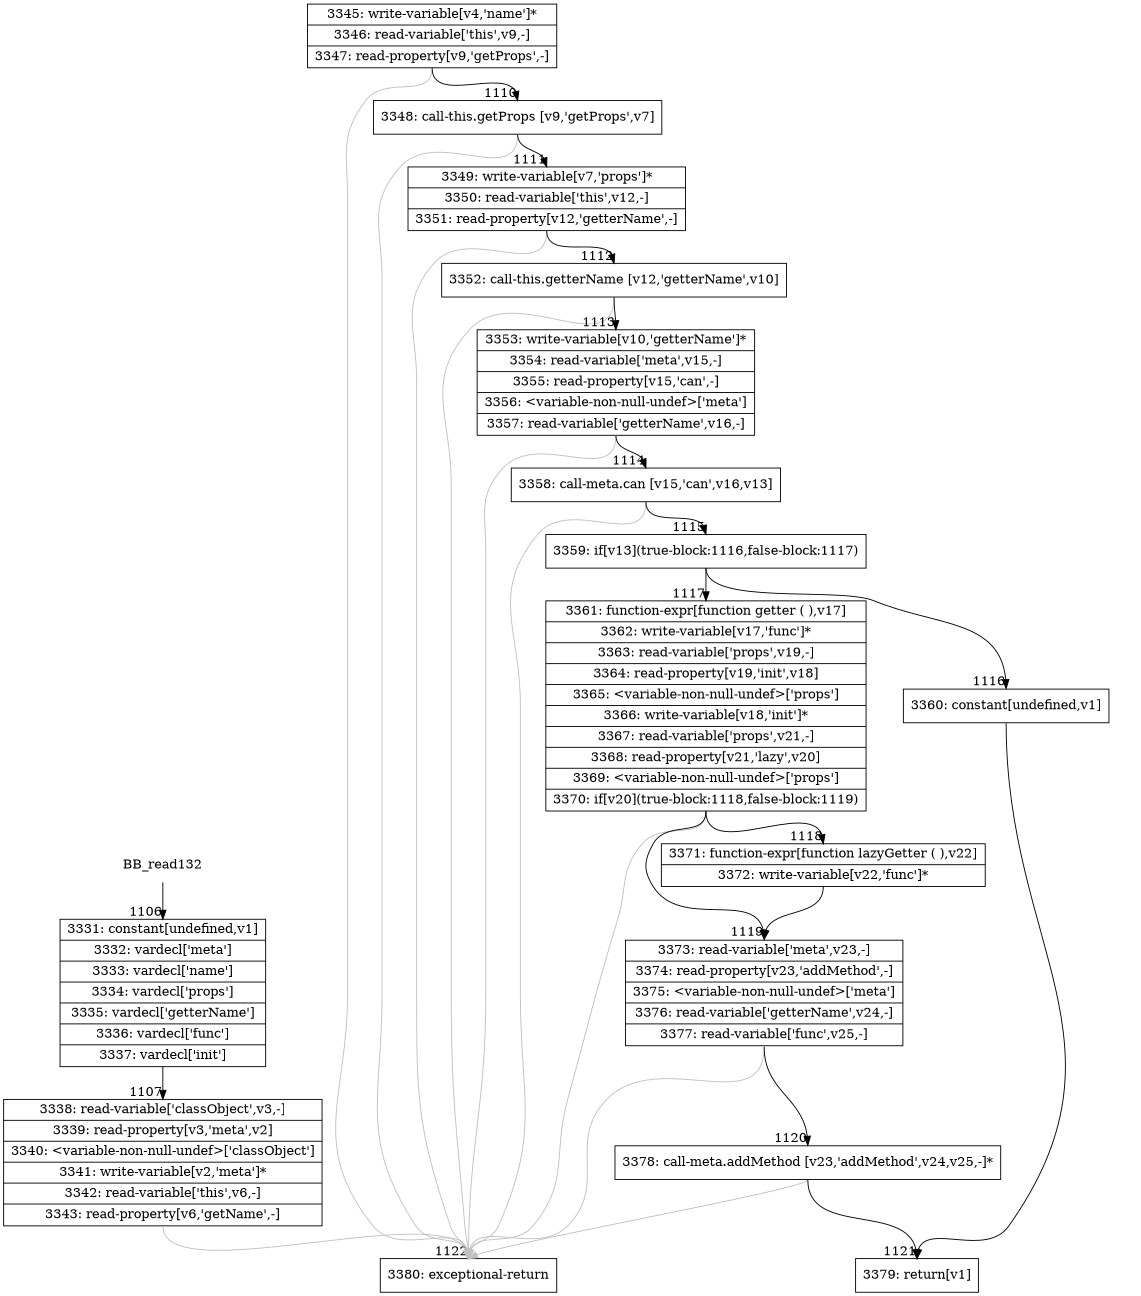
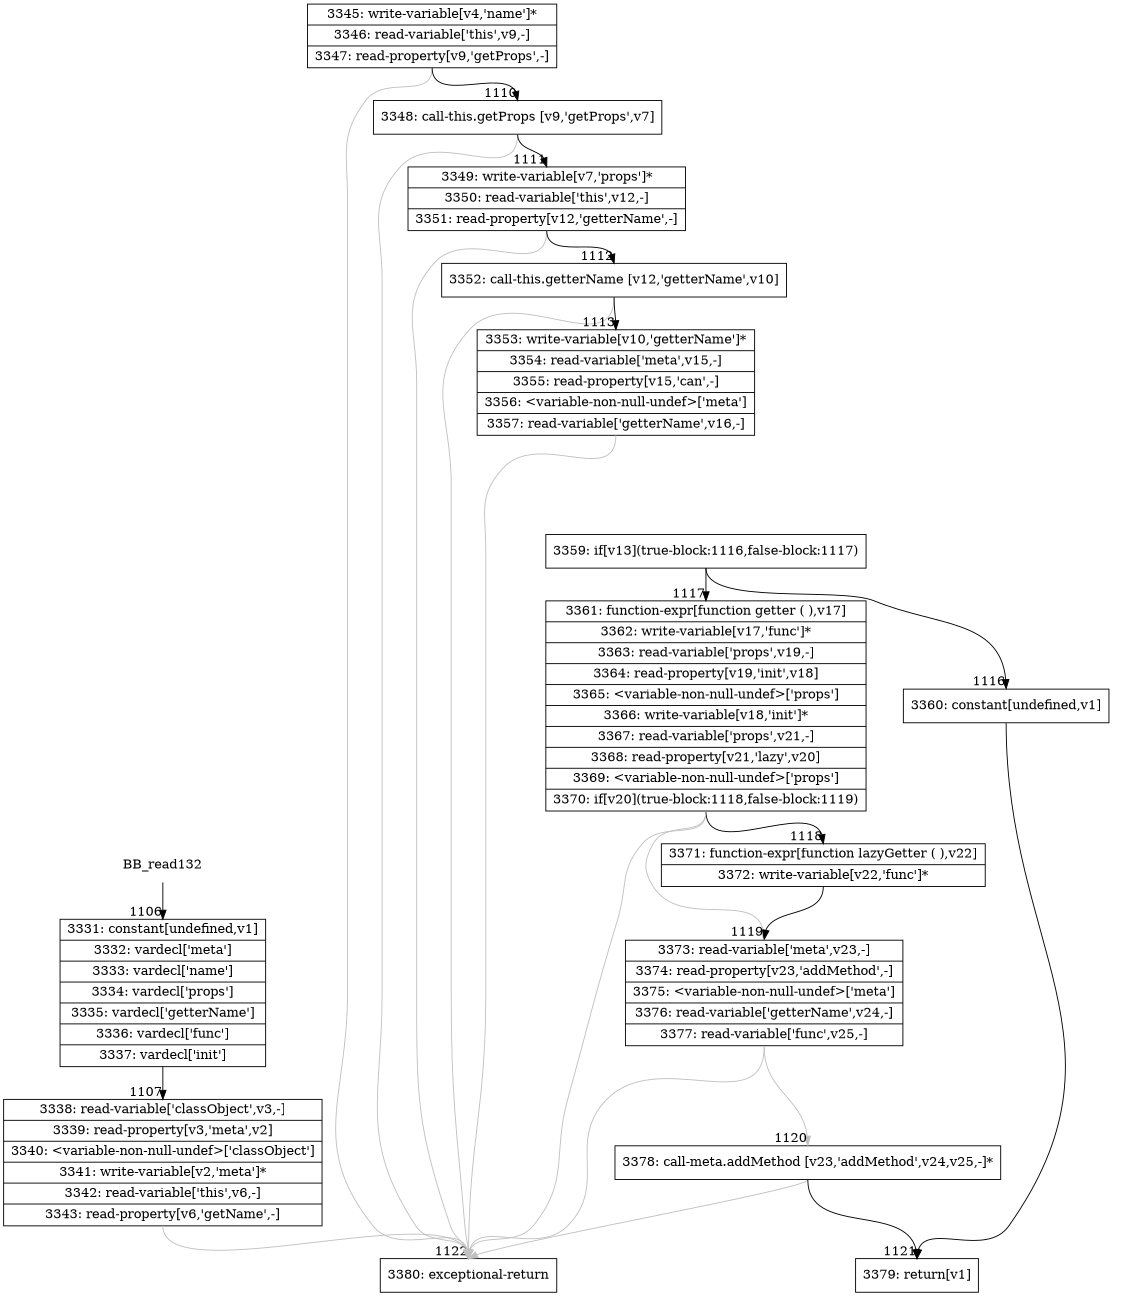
node "3358: call-meta.can [v15,'can',v16,v13]": removed
edge "3361: function-expr[function getter ( ),v17]" -> "3373: read-variable['meta',v23,-]": color black -> gray
edge "3373: read-variable['meta',v23,-]" -> "3378: call-meta.addMethod [v23,'addMethod',v24,v25,-]*": color black -> gray
